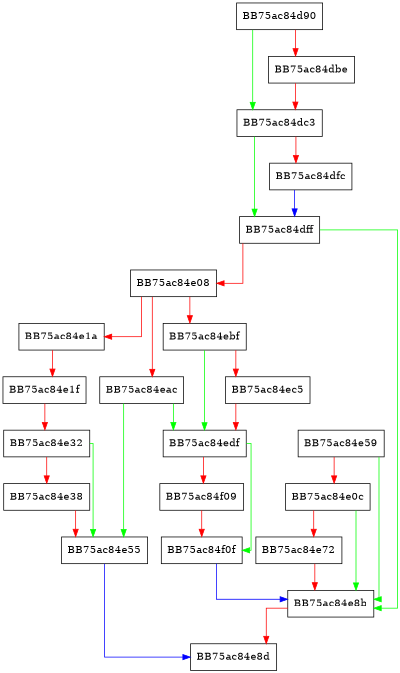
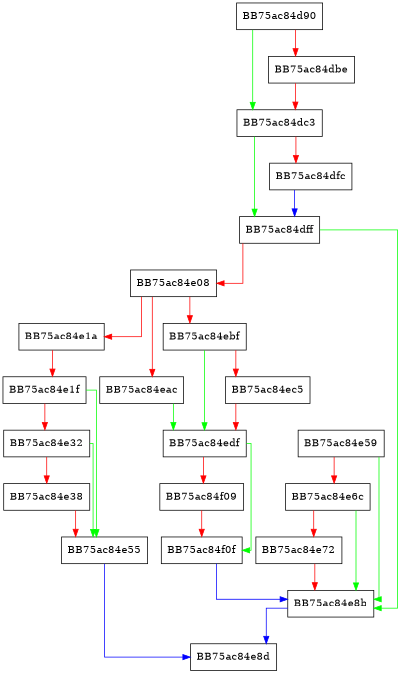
edge "BB75ac84eac" -> "BB75ac84e55": now "BB75ac84e1f" -> "BB75ac84e55"
node "BB75ac84e0c": label "BB75ac84e0c" -> "BB75ac84e6c"
edge "BB75ac84e8b" -> "BB75ac84e8d": color red -> blue
